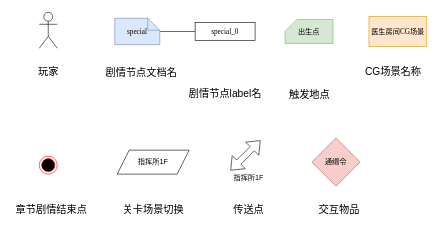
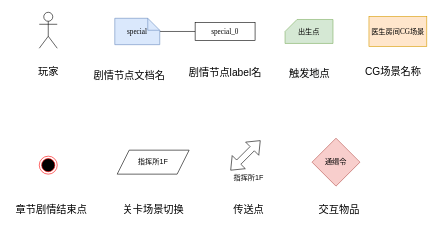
node "剧情节点文档名": moved (141, 74) -> (129, 77)
node "剧情节点label名": moved (225, 95) -> (225, 74)
node "触发地点": moved (309, 95) -> (309, 74)
